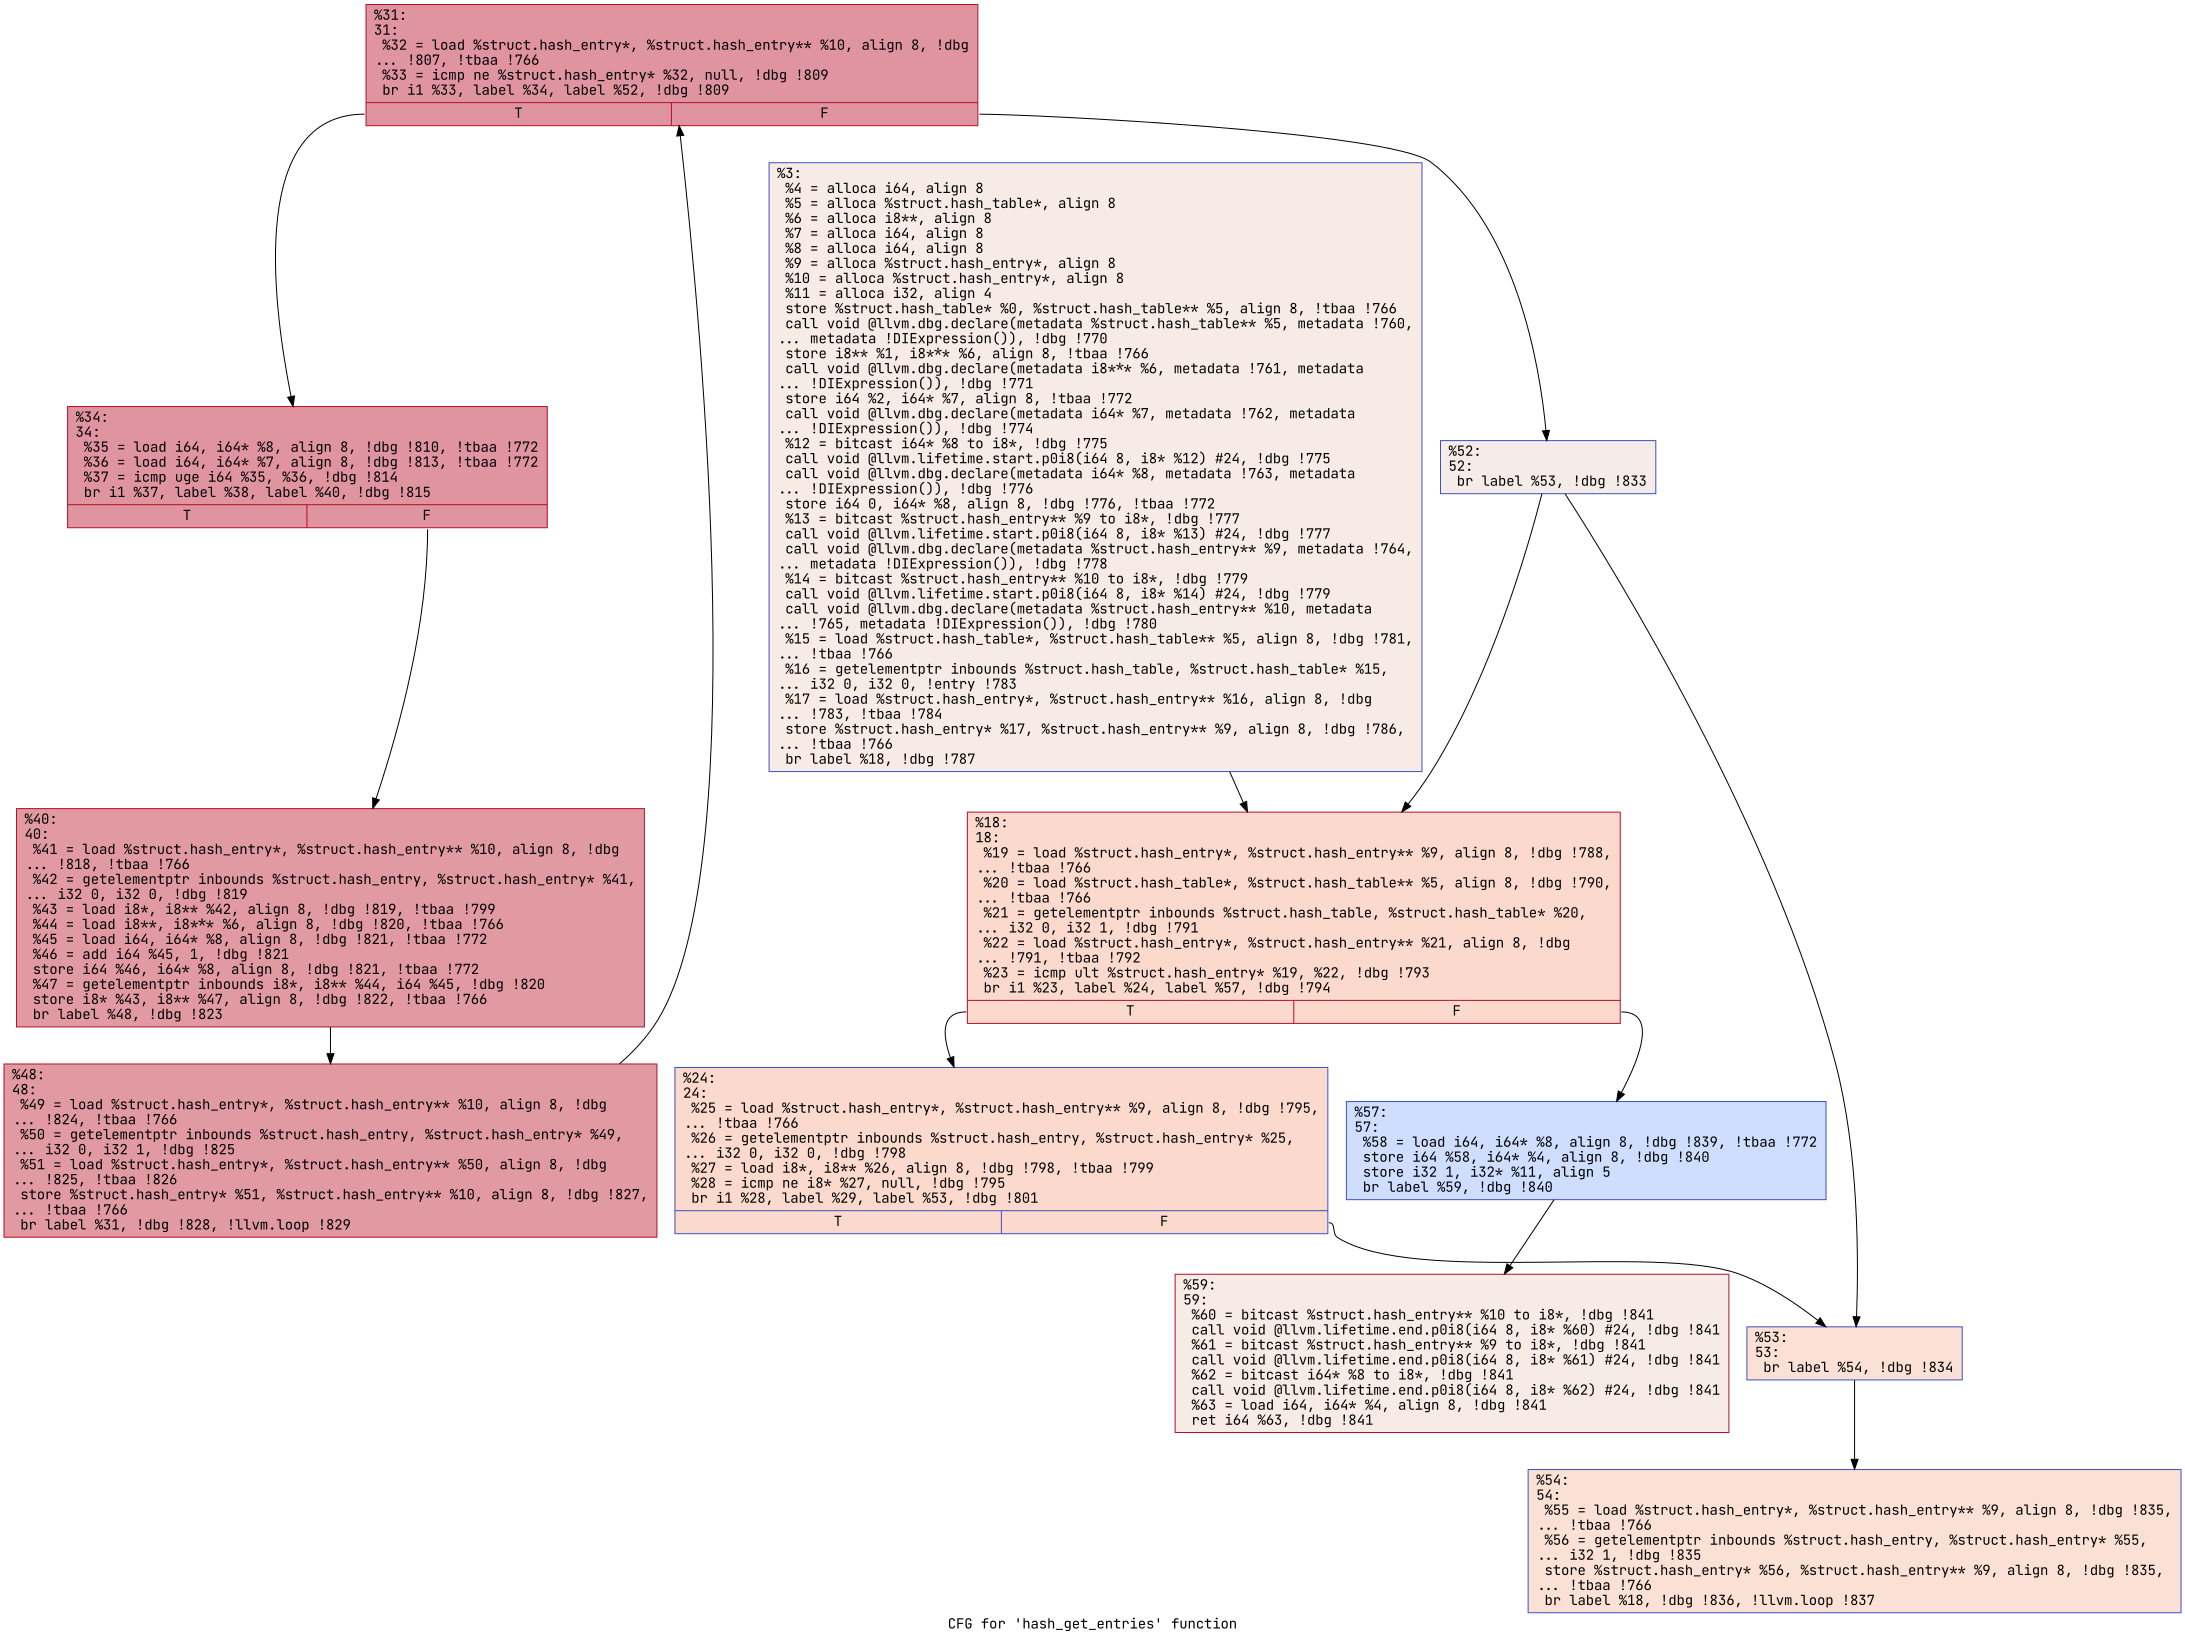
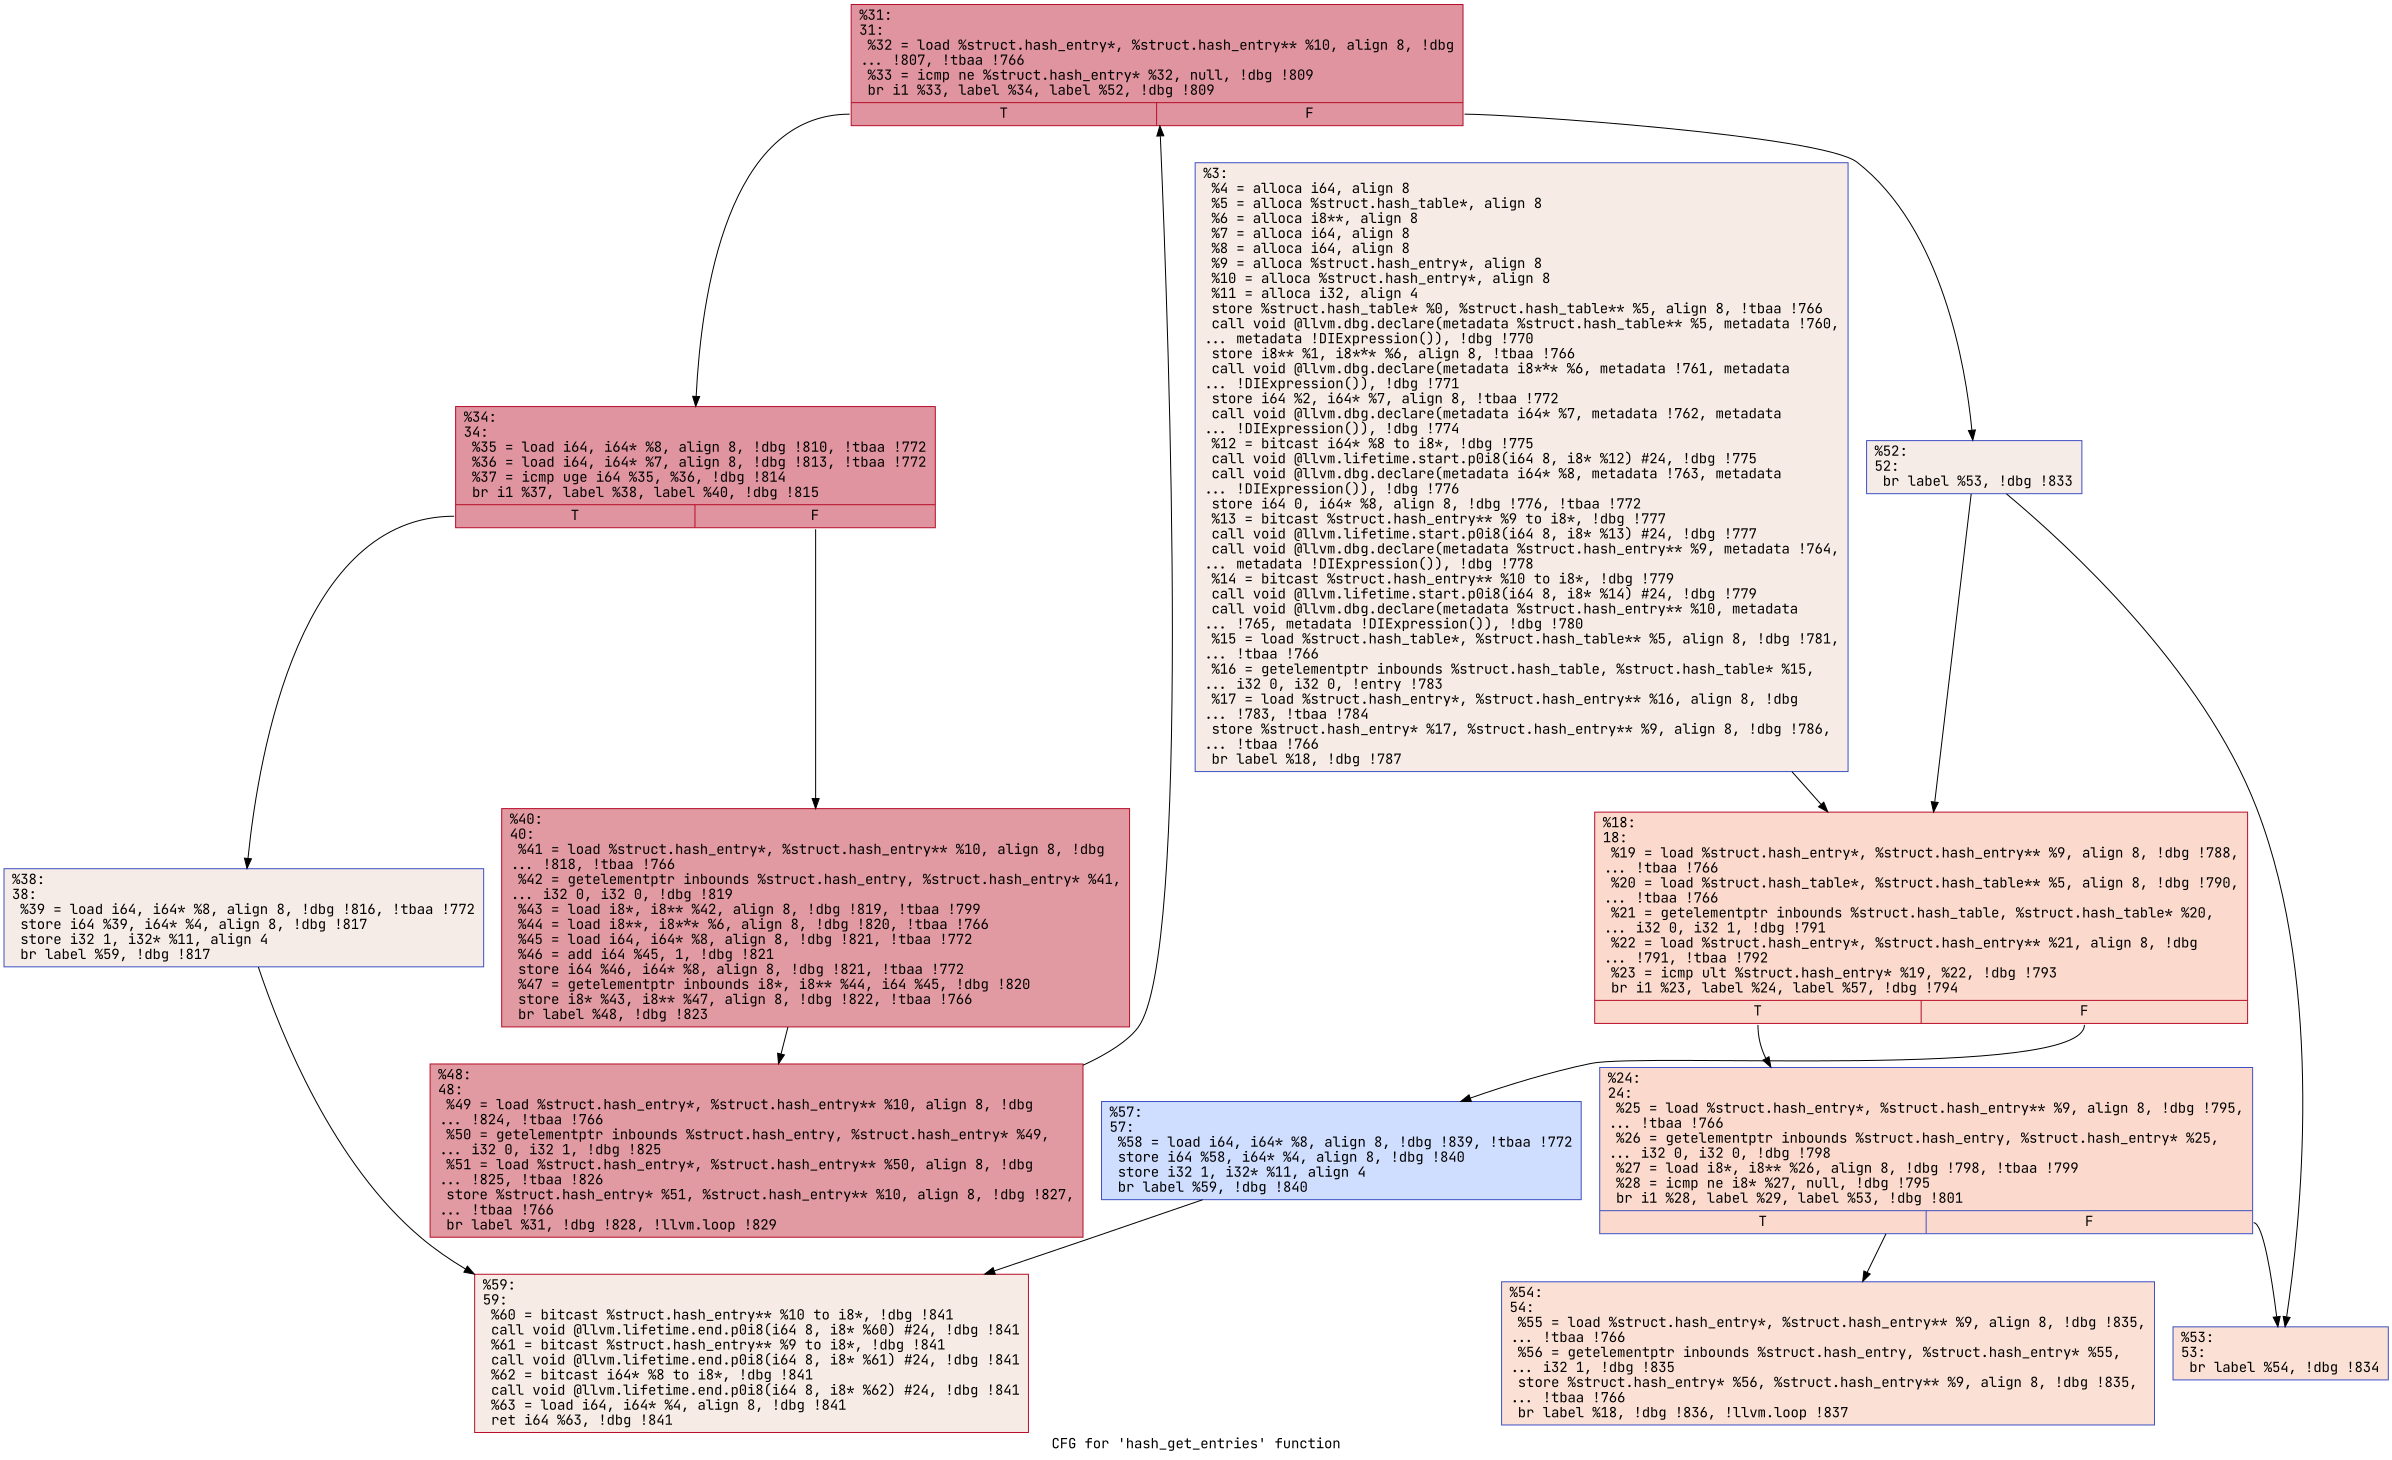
node "%38:": added
node "%57:": text "store i32 1, i32* %11, align 5" -> "store i32 1, i32* %11, align 4"
edge "%53:" -> "%54:": now "%24:" -> "%54:"
